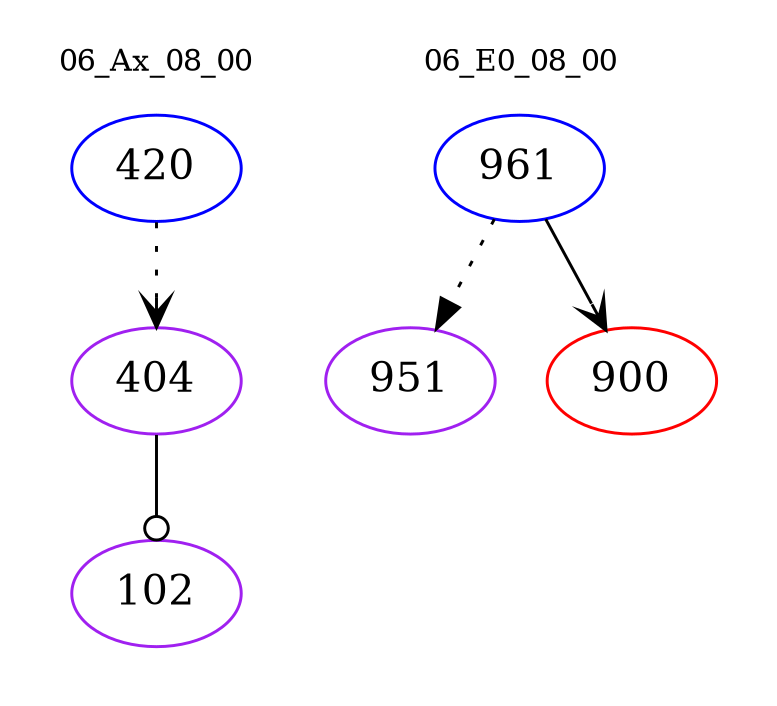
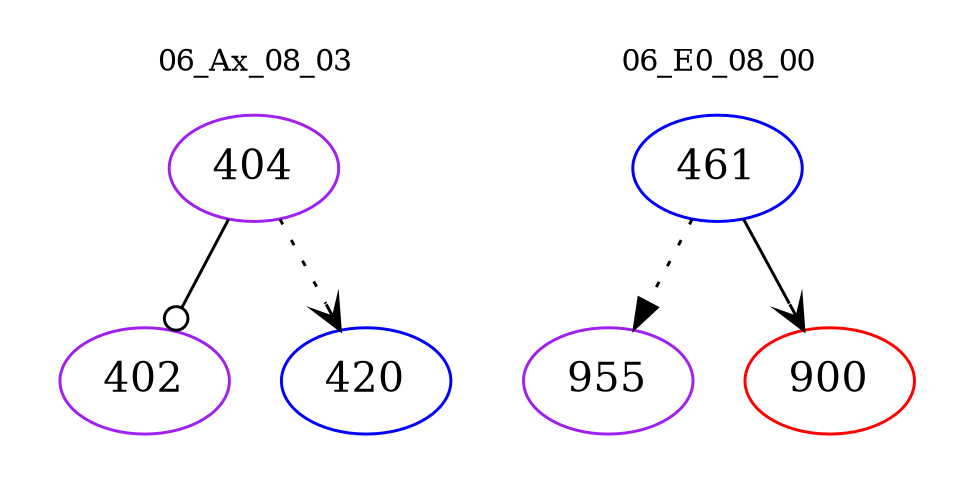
cluster "06_Ax_08_00": label "06_Ax_08_00" -> "06_Ax_08_03"
node "961": label "961" -> "461"
edge "420" -> "404": reversed
node "951": label "951" -> "955"
node "102": label "102" -> "402"
